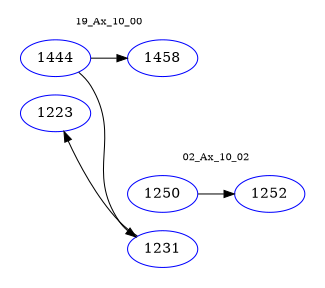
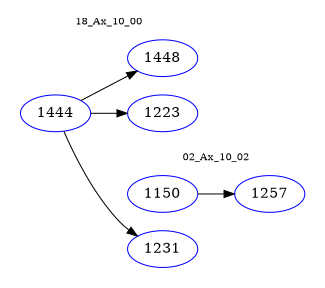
cluster "19_Ax_10_00": label "19_Ax_10_00" -> "18_Ax_10_00"
node "1458": label "1458" -> "1448"
edge "1231" -> "1223": now "1444" -> "1223"
node "1250": label "1250" -> "1150"
node "1252": label "1252" -> "1257"
